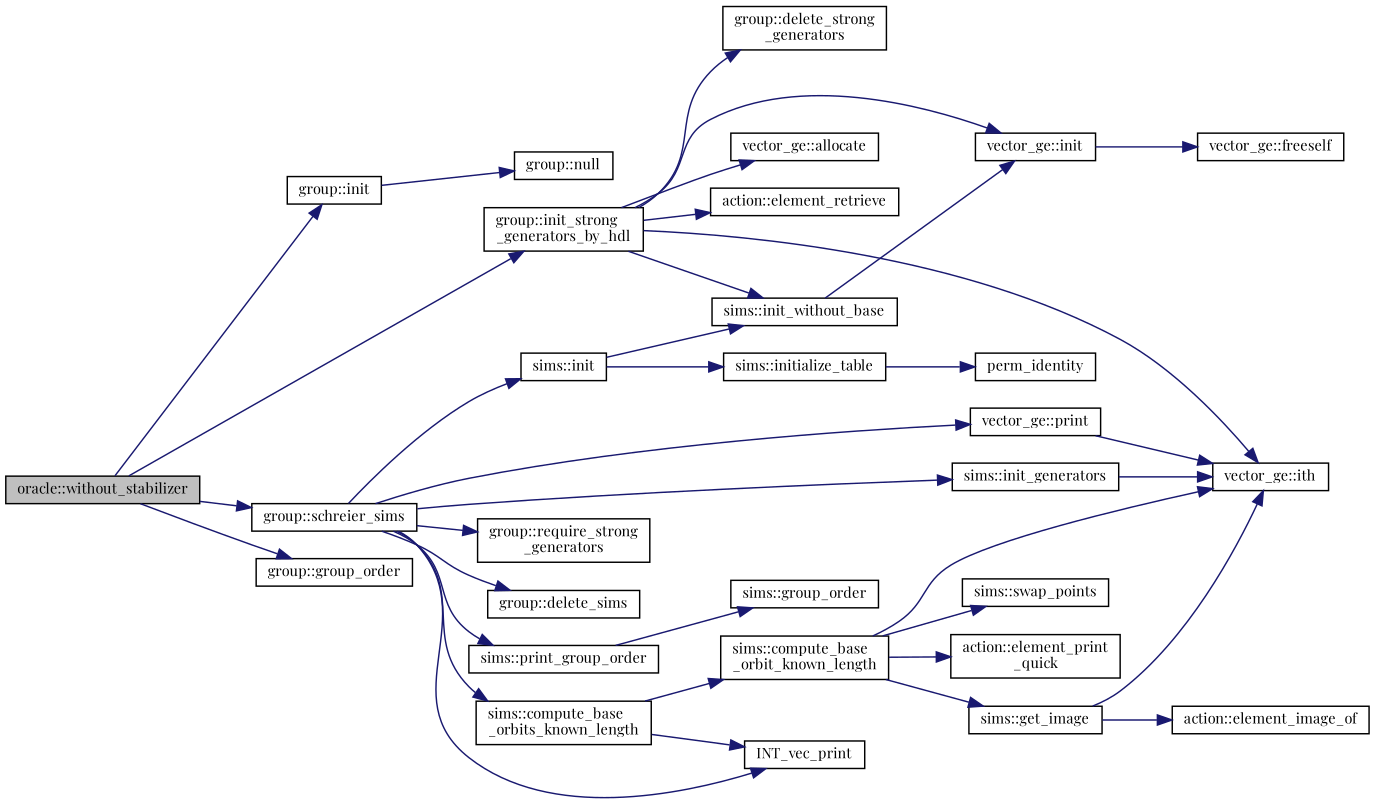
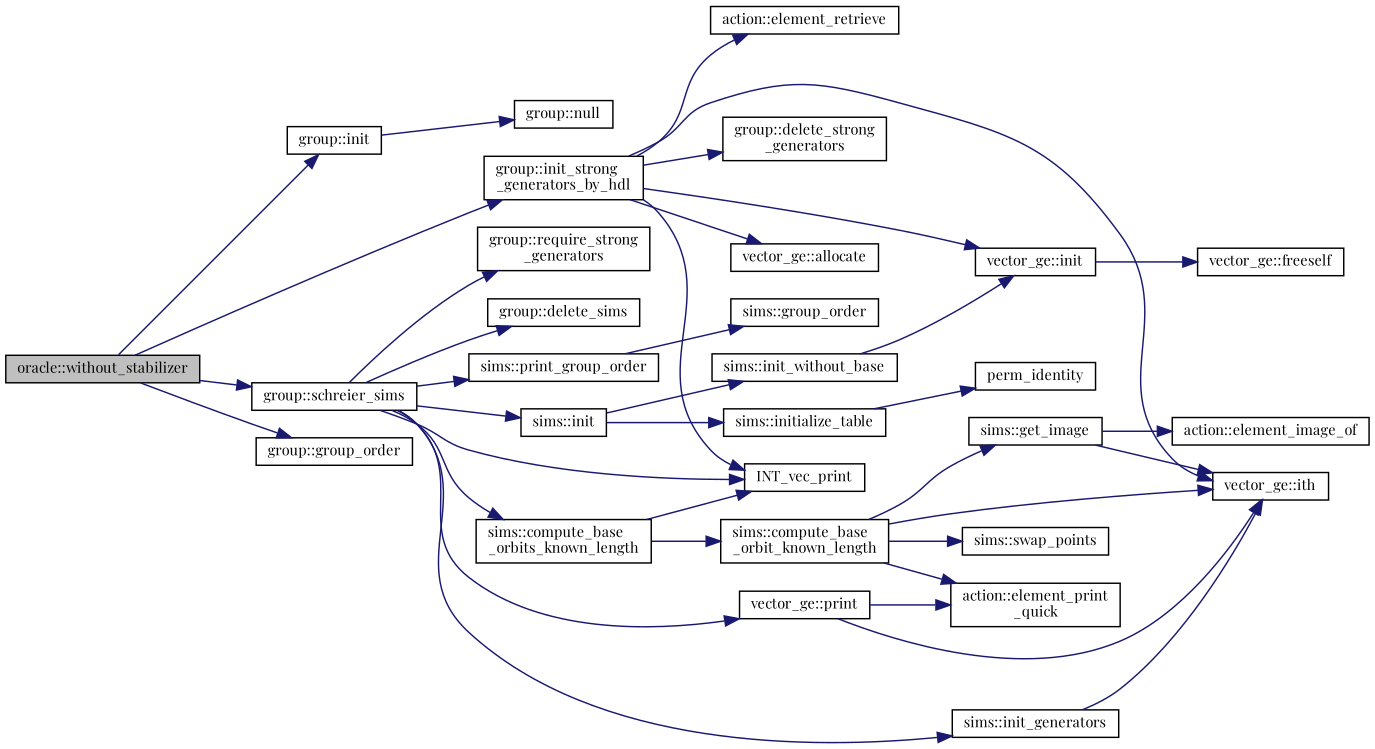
edge "group::init_strong _generators_by_hdl" -> "sims::init_without_base": now "group::init_strong _generators_by_hdl" -> "INT_vec_print"
edge "vector_ge::print" -> "action::element_print _quick": added
